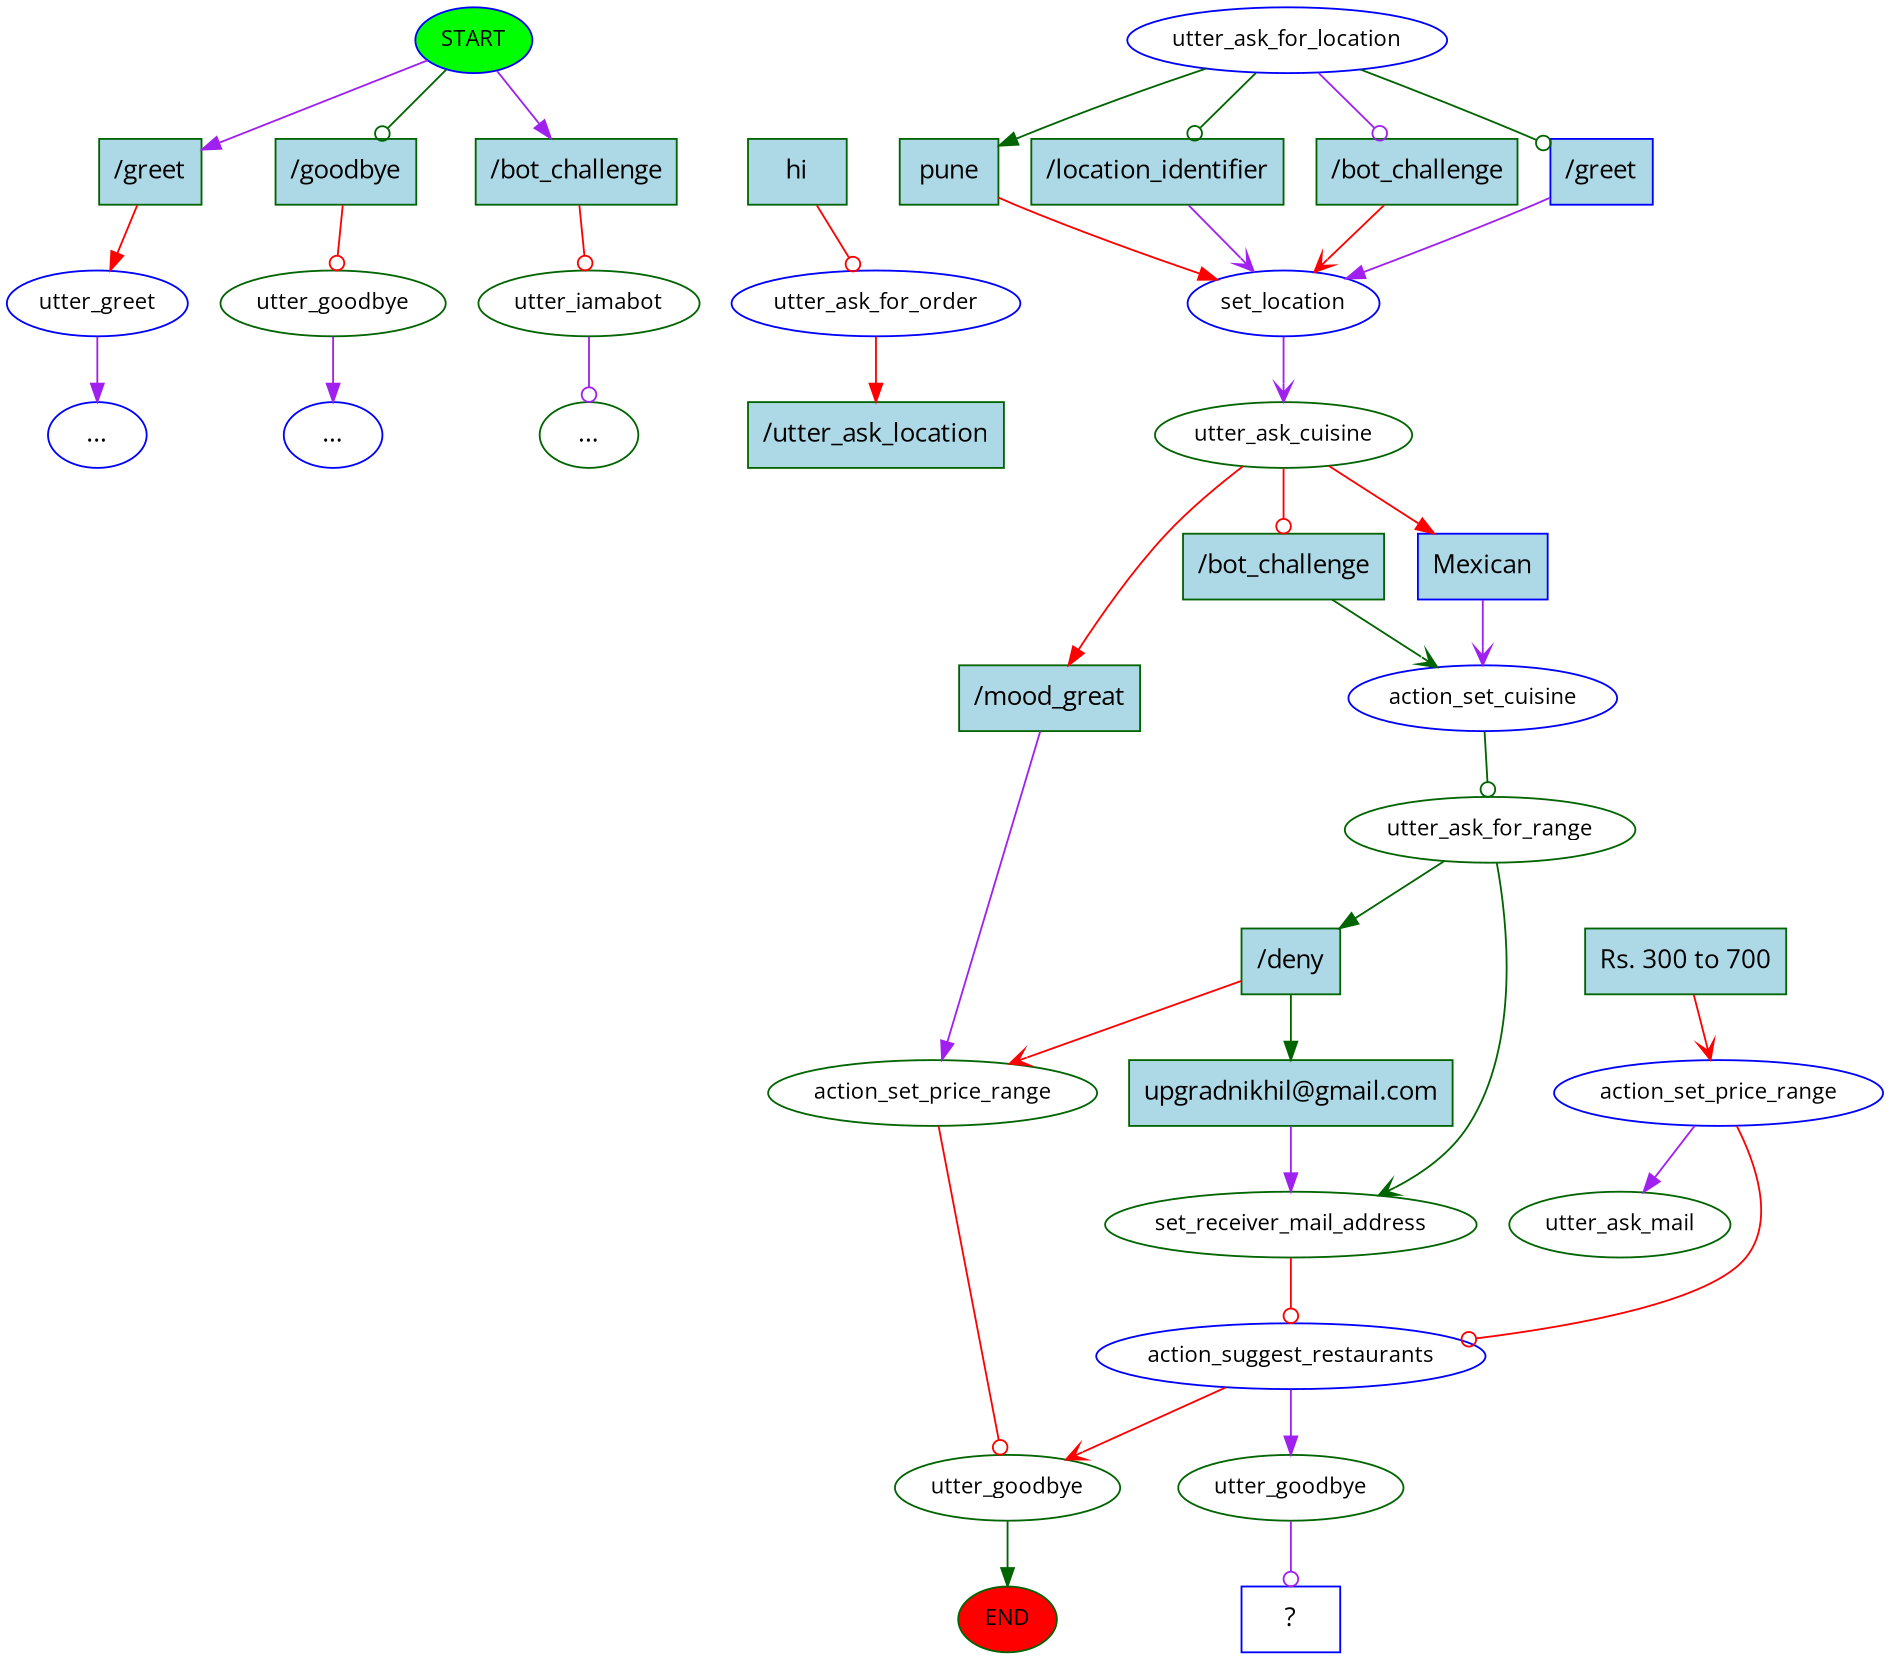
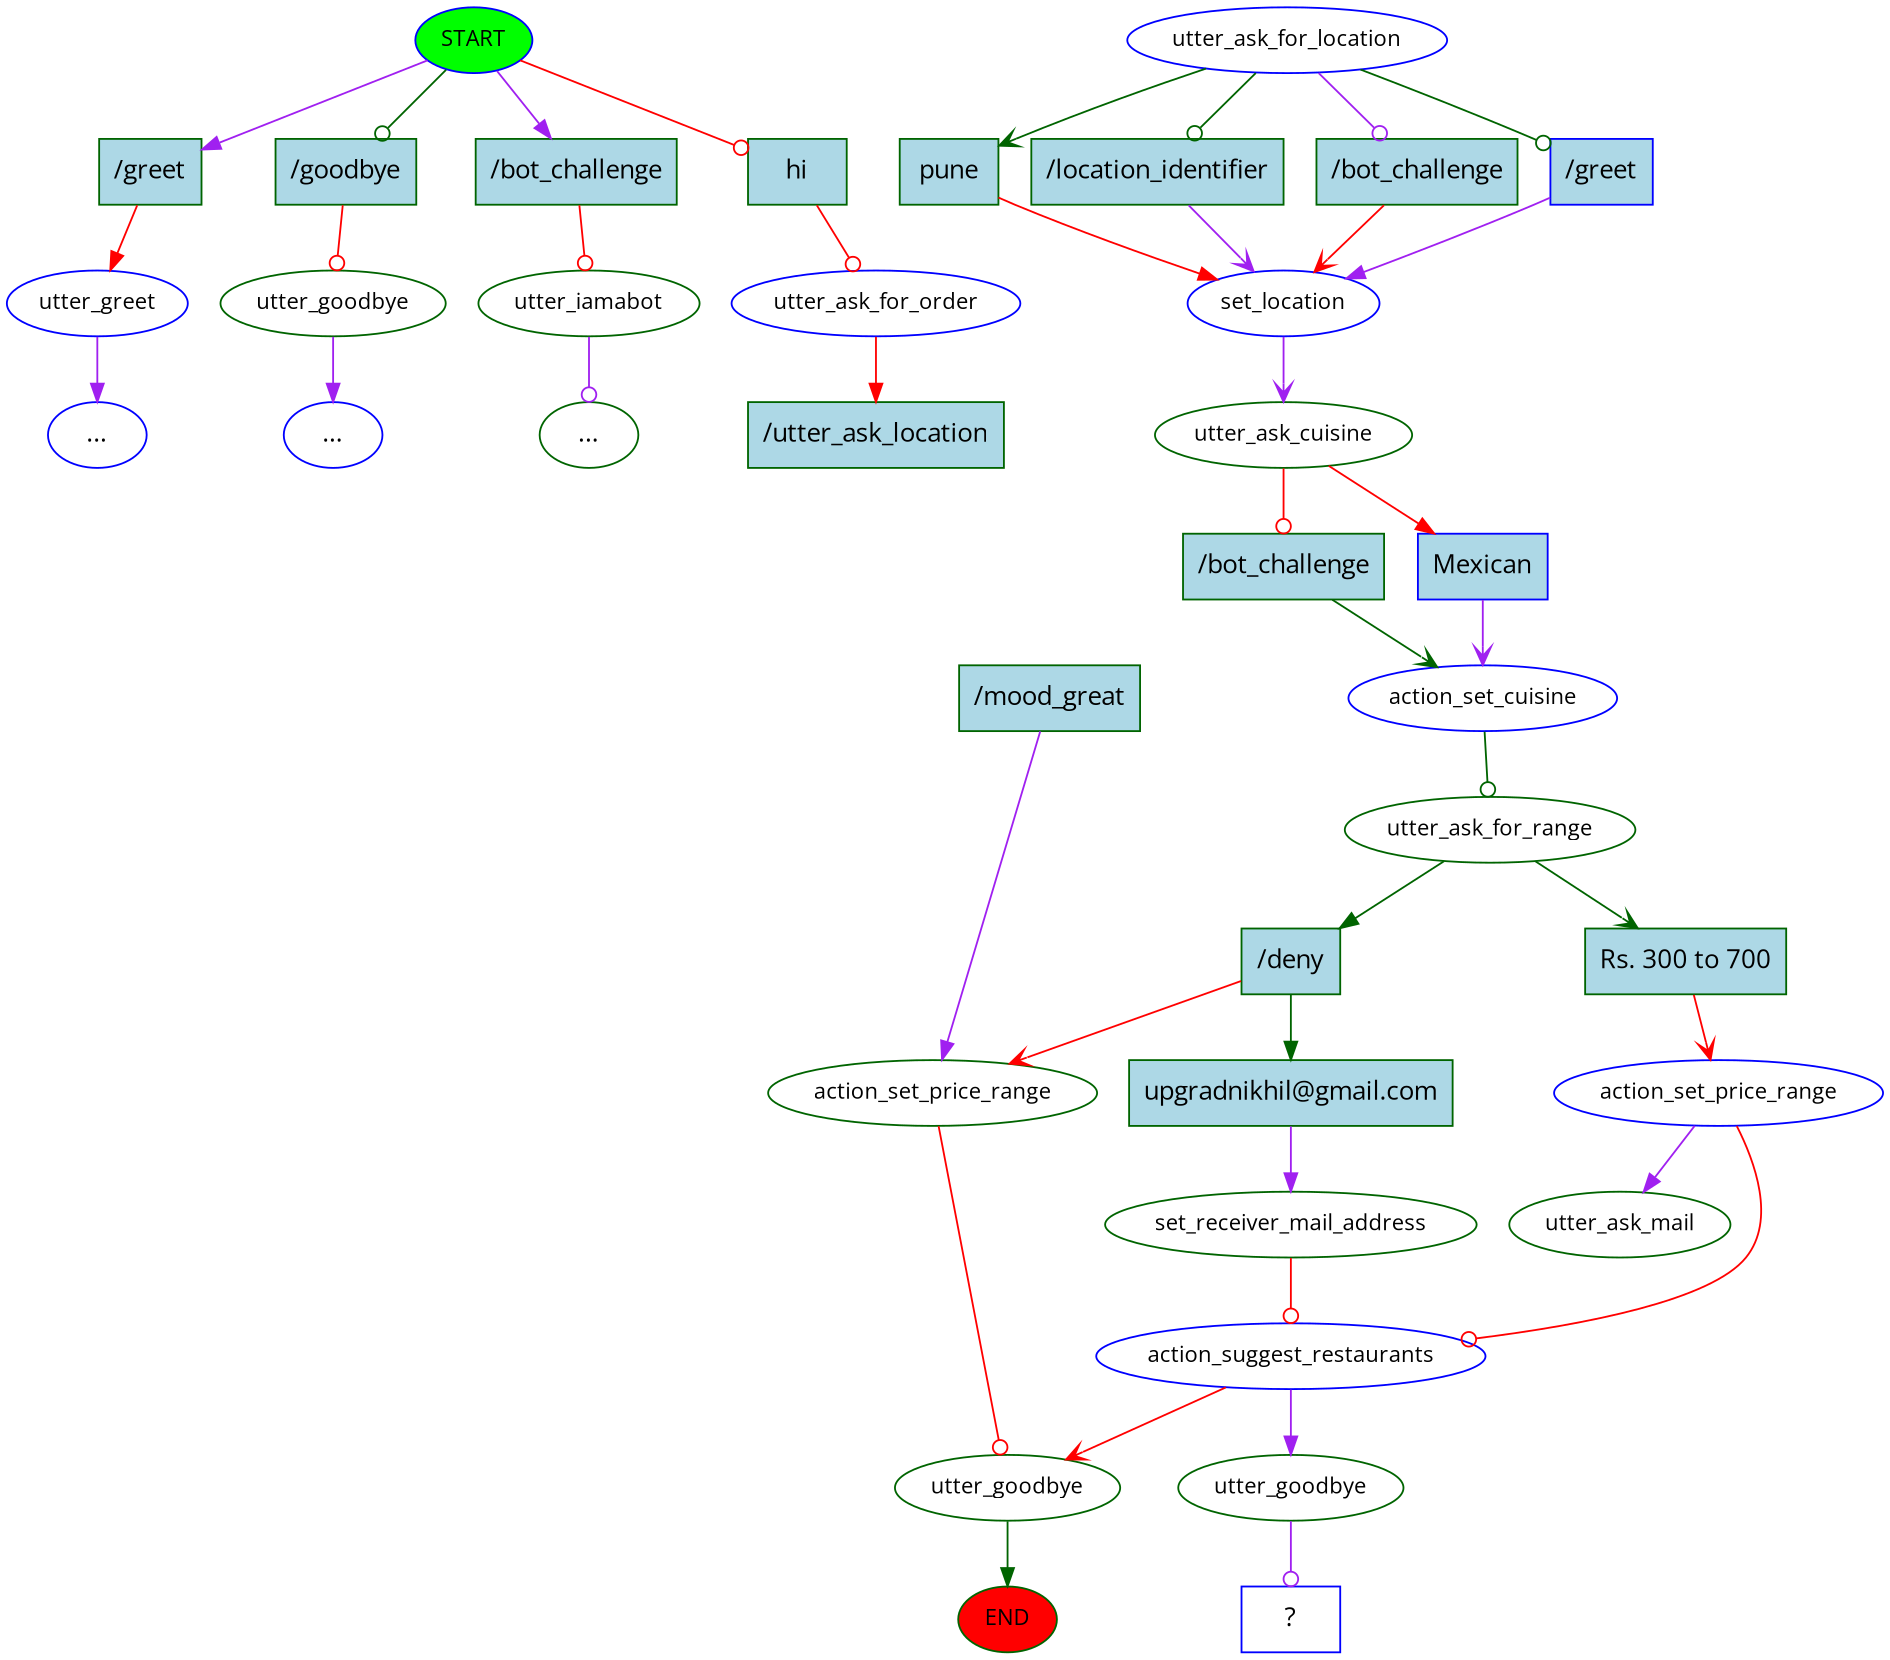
edge "utter_ask_for_location" -> "pune": arrowhead normal -> vee
edge "START" -> "hi": added
edge "utter_ask_cuisine" -> "/mood_great": removed
edge "utter_ask_for_range" -> "set_receiver_mail_address": now "utter_ask_for_range" -> "Rs. 300 to 700"
